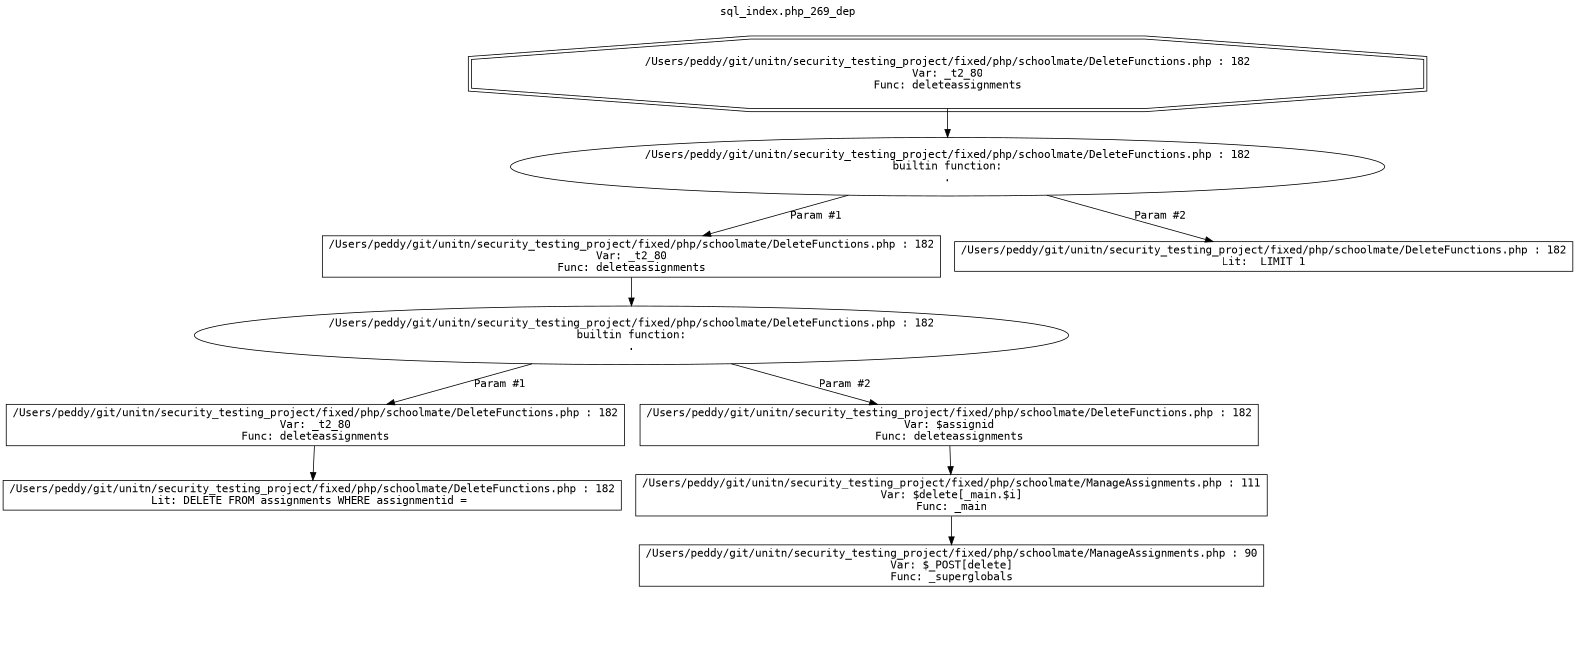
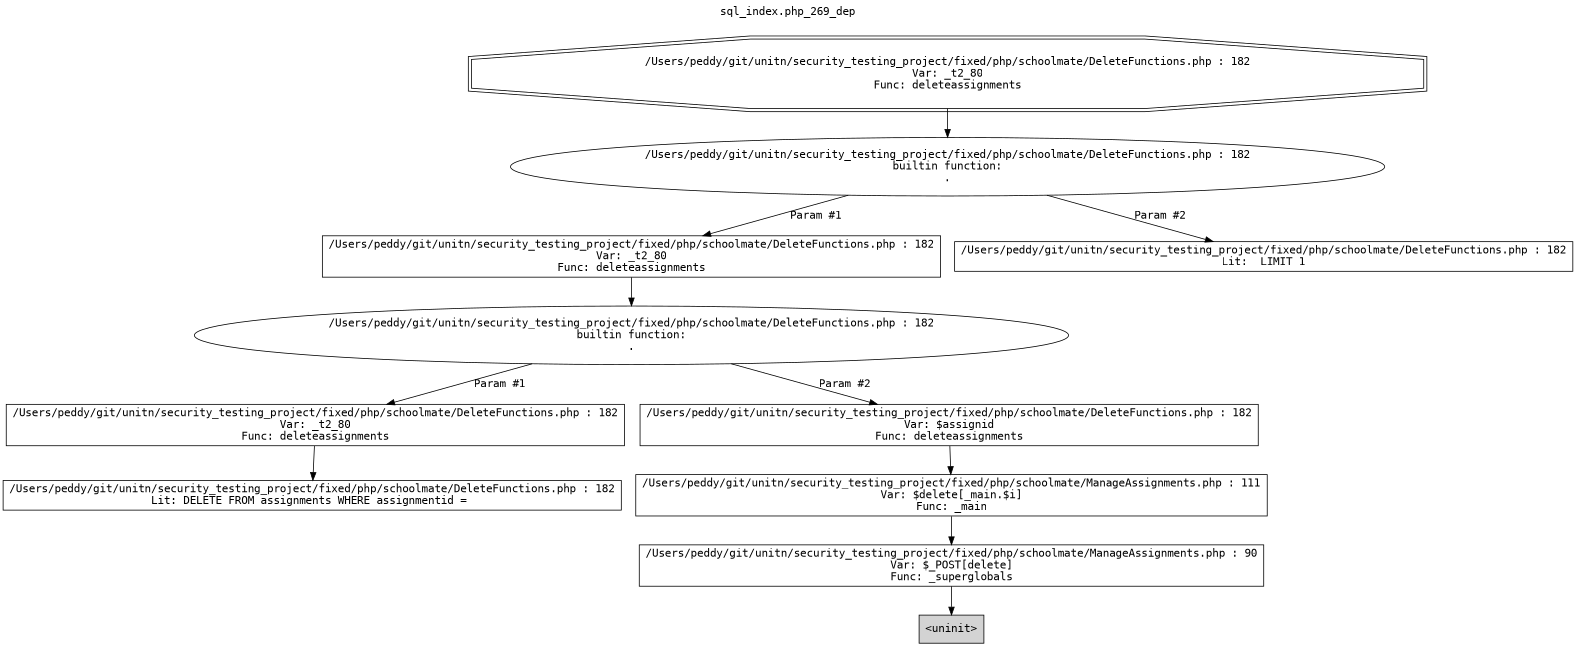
node "<uninit>": added
